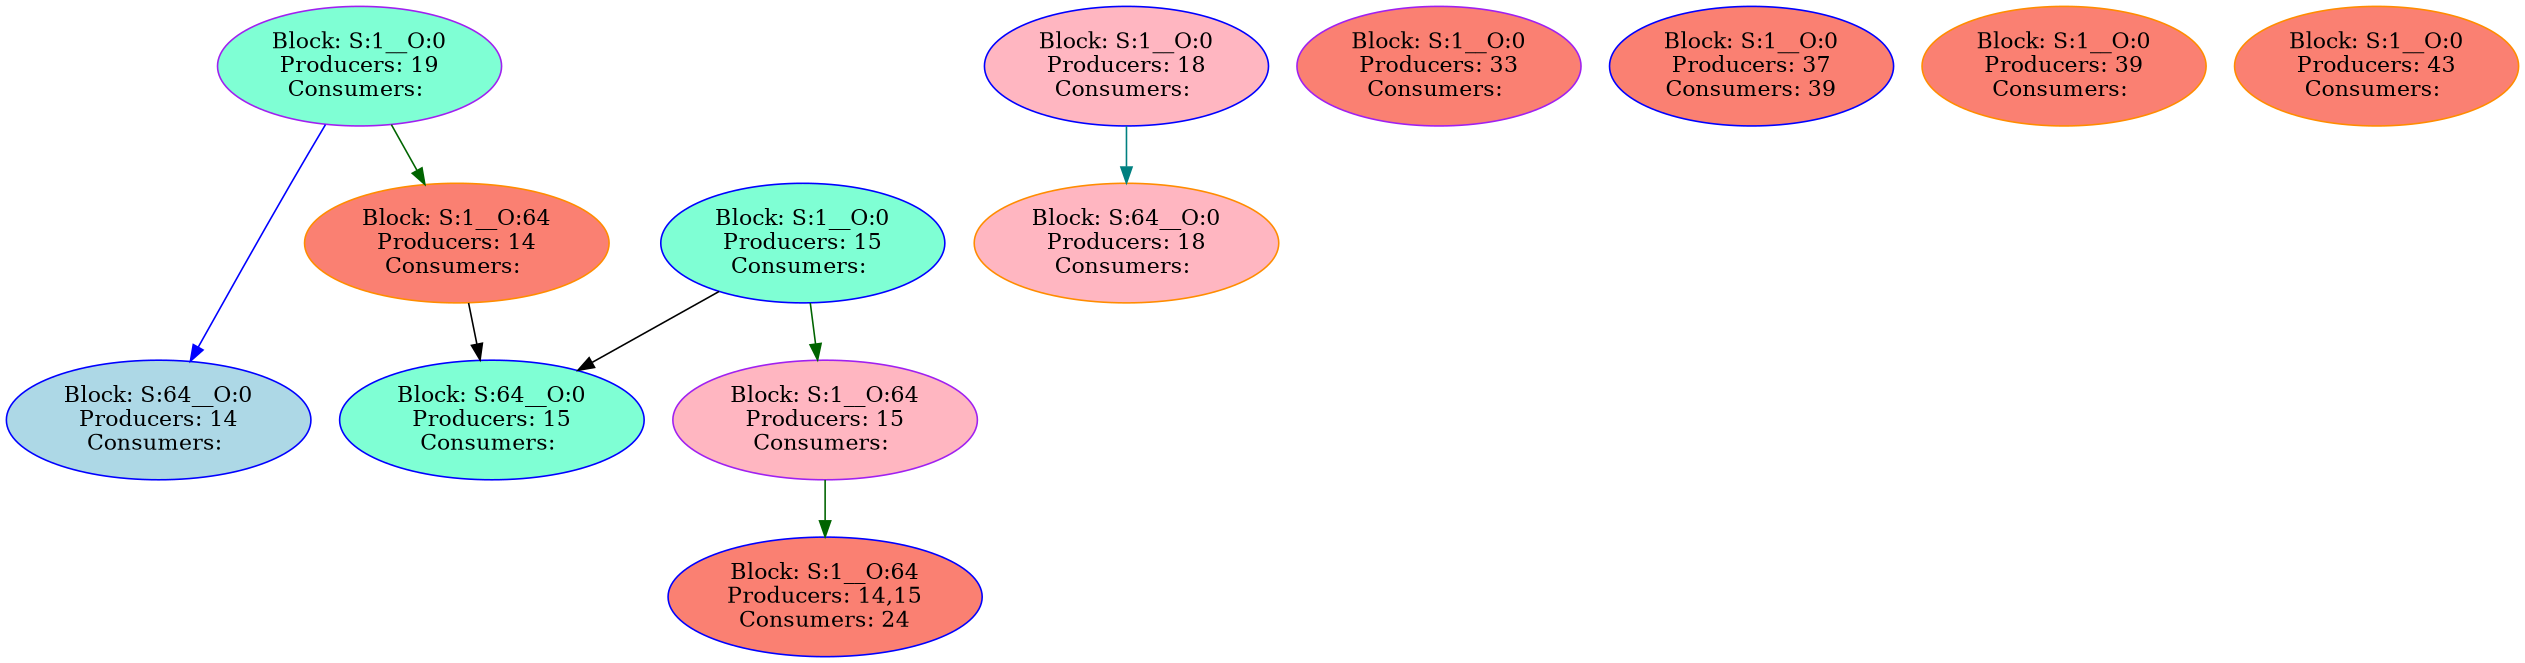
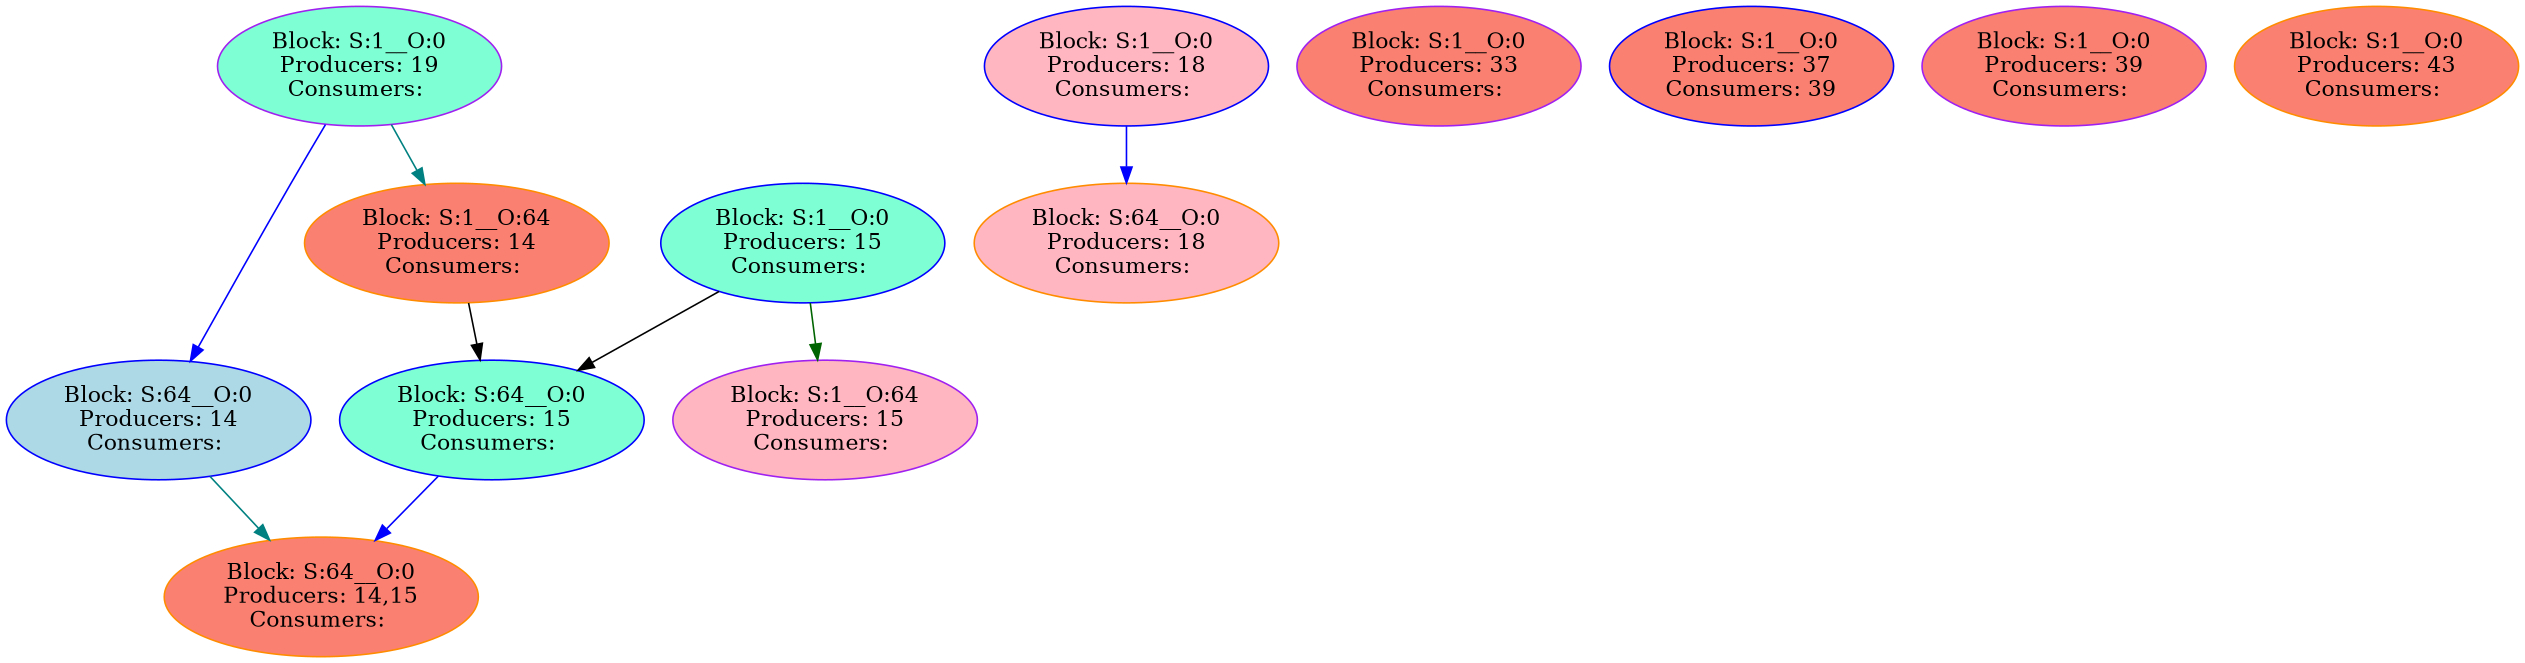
node "Block: S:1__O:0 Producers: 39 Consumers:": color darkorange -> purple
edge "Block: S:1__O:0 Producers: 18 Consumers:" -> "Block: S:64__O:0 Producers: 18 Consumers:": color teal -> blue
edge "Block: S:1__O:0 Producers: 19 Consumers:" -> "Block: S:1__O:64 Producers: 14 Consumers:": color darkgreen -> teal
node "Block: S:64__O:0 Producers: 14,15 Consumers:": added
node "Block: S:1__O:64 Producers: 14,15 Consumers: 24": removed
